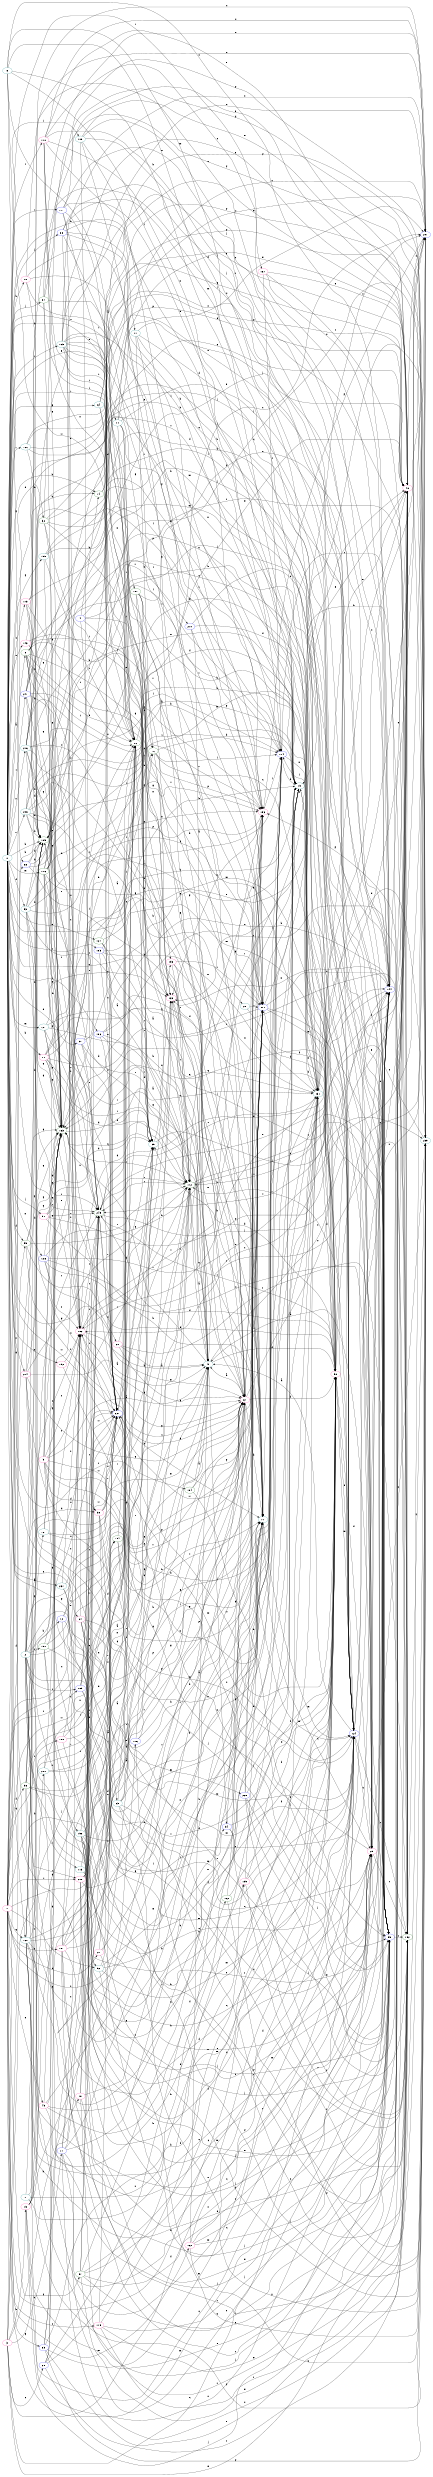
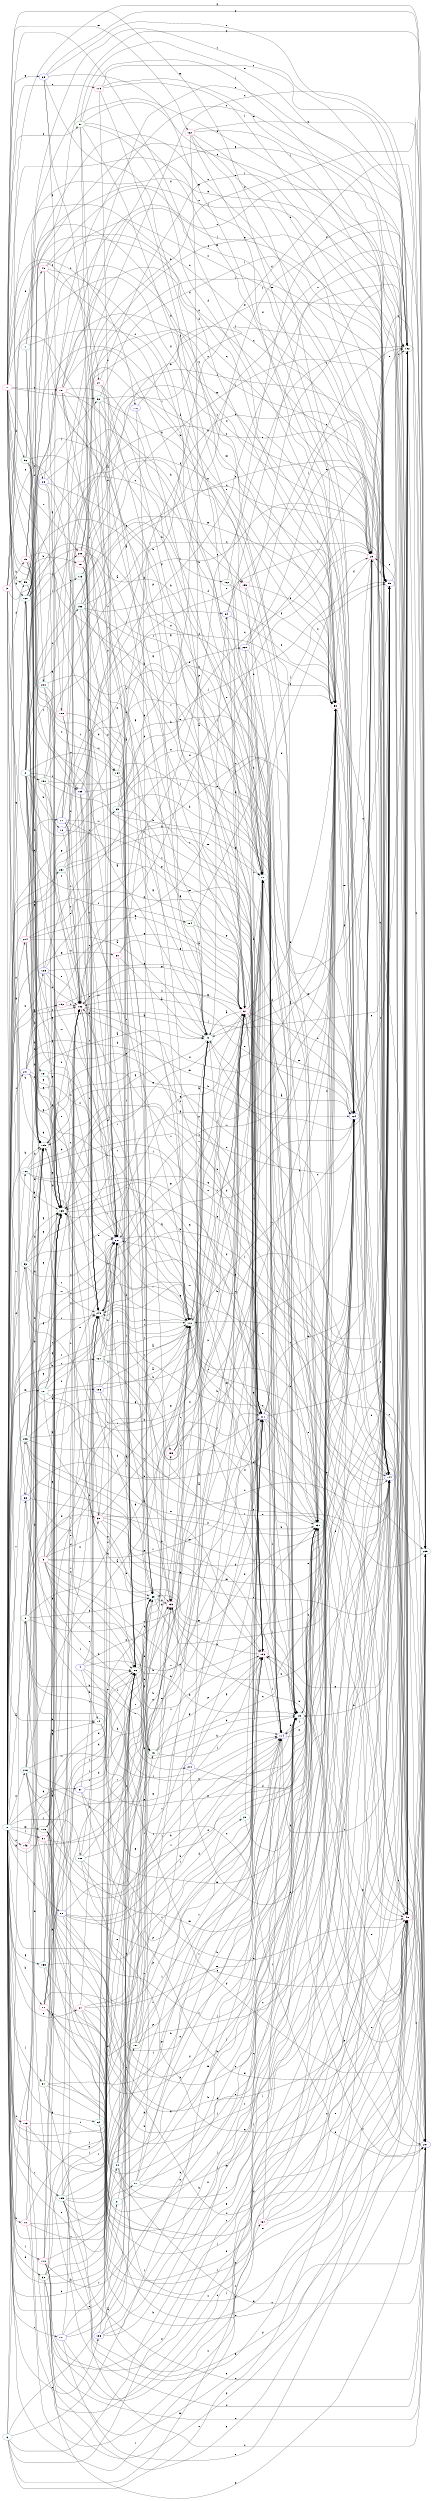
edge "189" -> "144": added, label "o"
edge "176" -> "67": removed, label "g"
node "21": added
